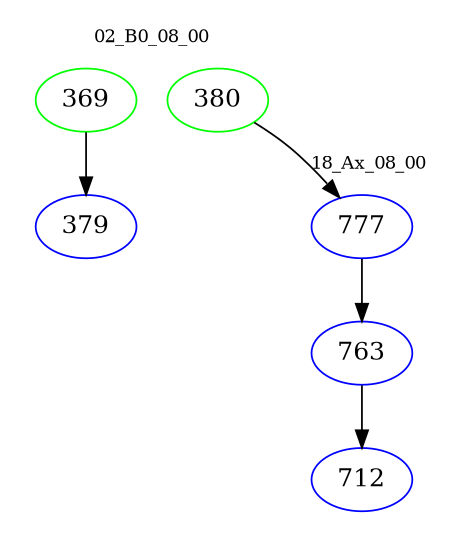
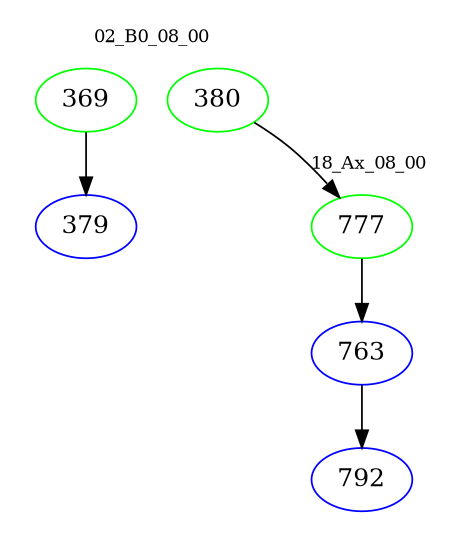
node "777": color blue -> green
node "712": label "712" -> "792"
